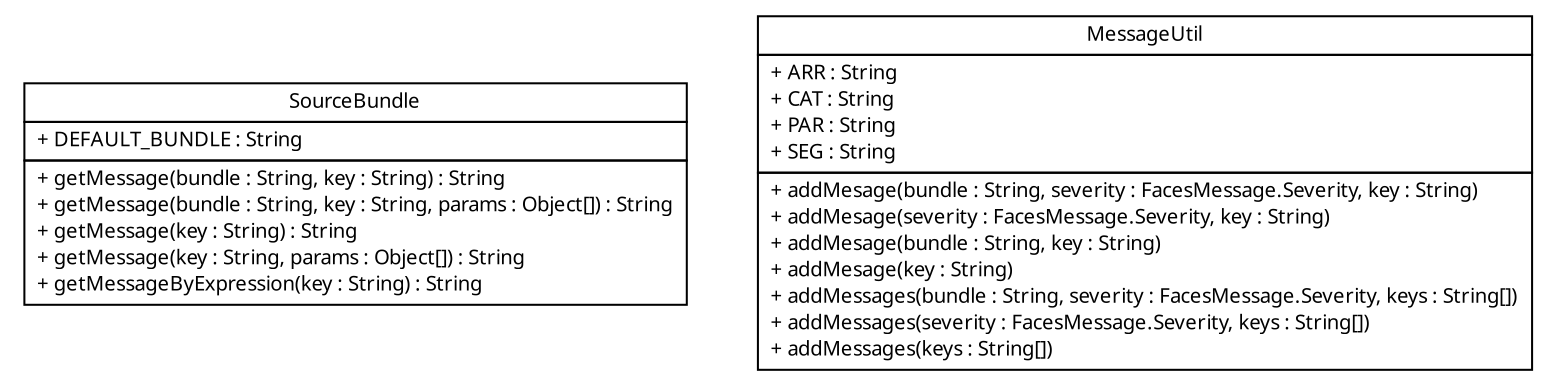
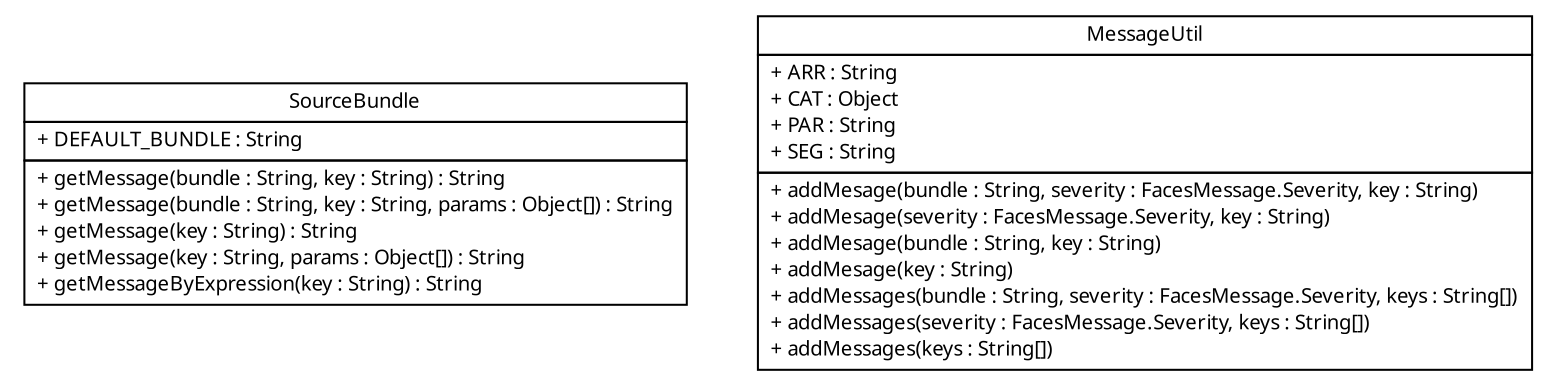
node "MessageUtil": text "+ CAT : String" -> "+ CAT : Object"
